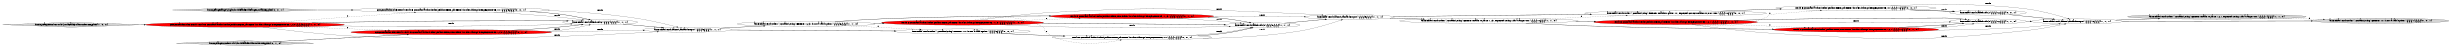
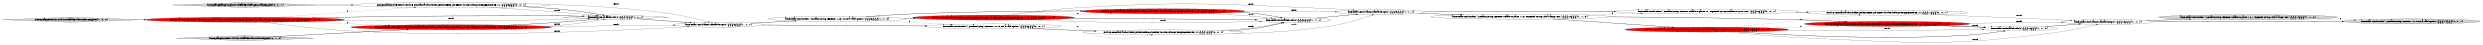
node "assertThat(result,failedWith(2))@@@12@@@['0', '0', '1']": removed
node "assertThat(result,failedWith(2))@@@4@@@['1', '1', '1']": shape ellipse -> diamond
